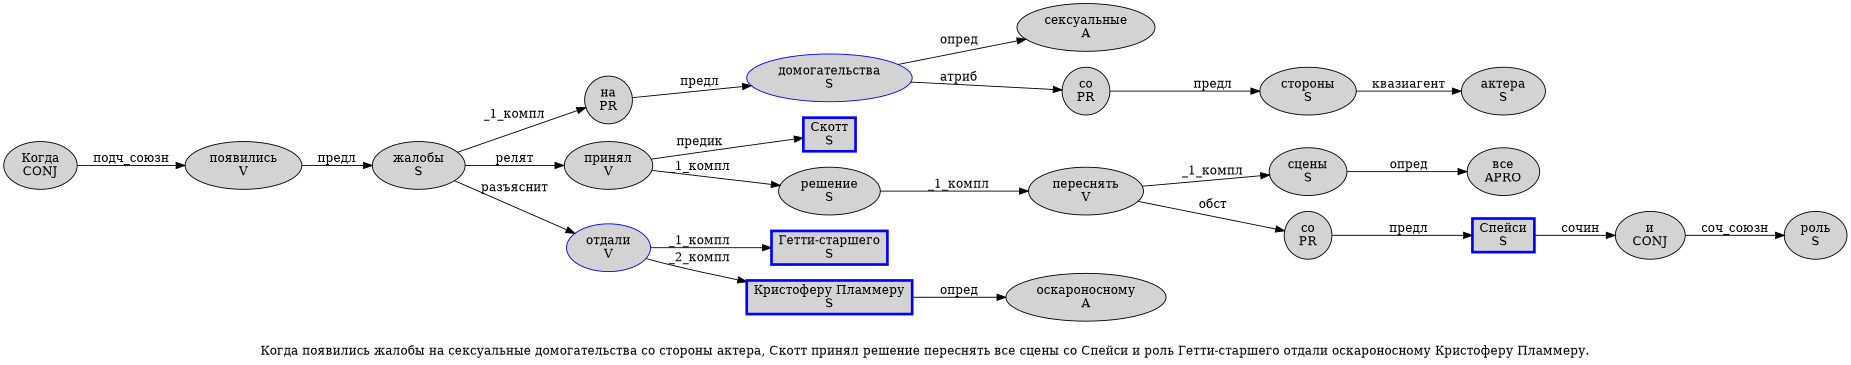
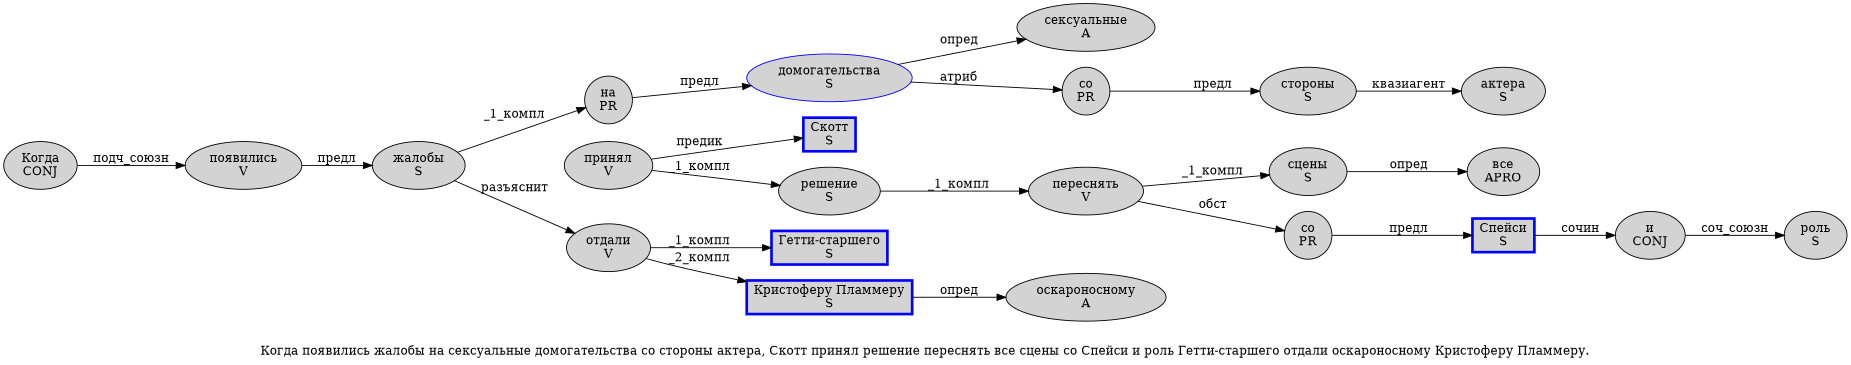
edge "жалобы S" -> "принял V": removed, label "релят"
node "отдали V": color blue -> black
